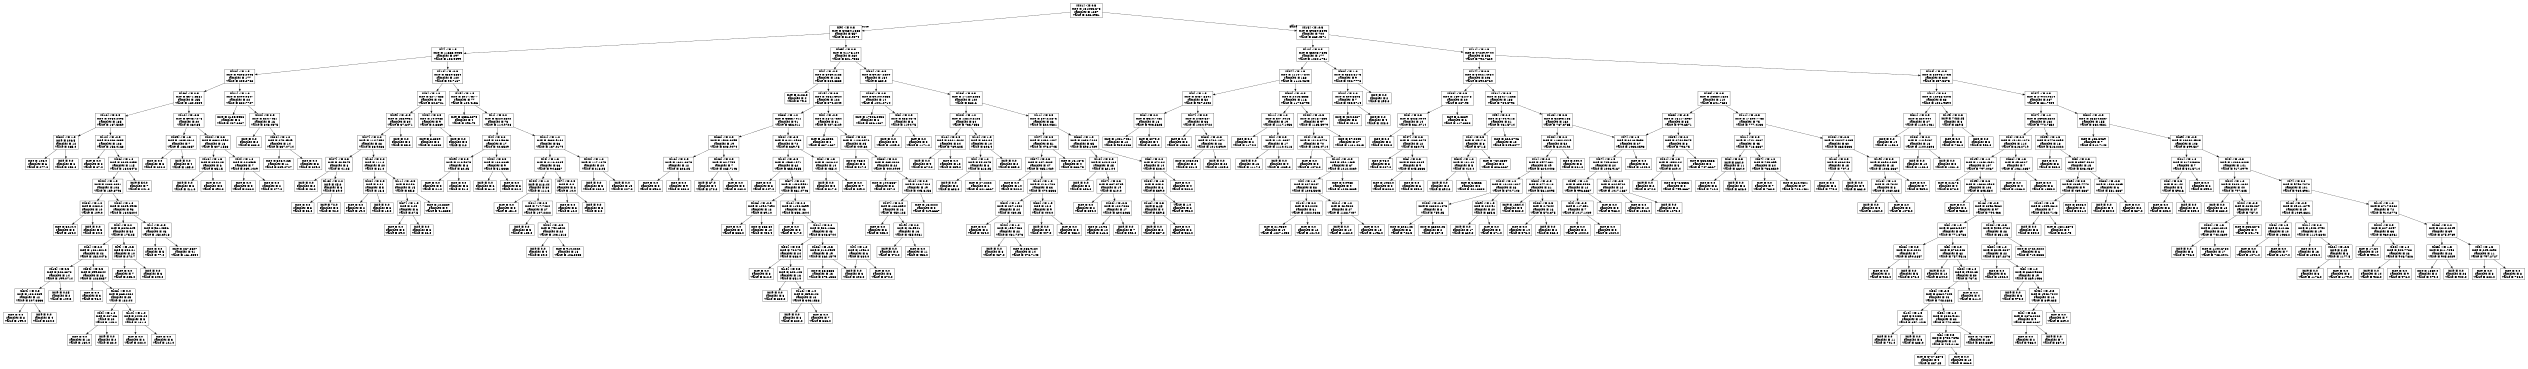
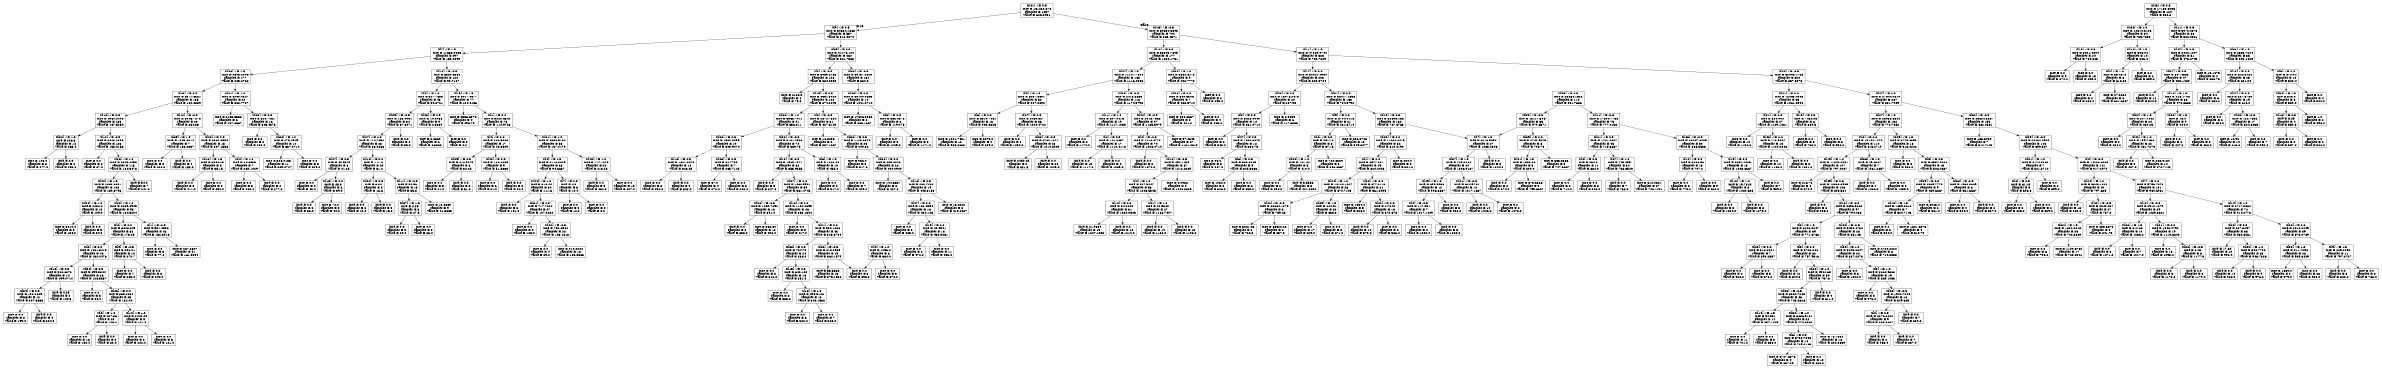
edge "X[38] <= -0.5 mse = 39137.2649 samples = 134 value = 630.5" -> "X[46] <= 0.5 mse = 17180.8233 samples = 120 value = 582.6": removed
node "value = 1.0 samples = 2 value = 498.0": label "value = 1.0 samples = 2 value = 498.0" -> "mse = 1.0 samples = 2 value = 498.0"
